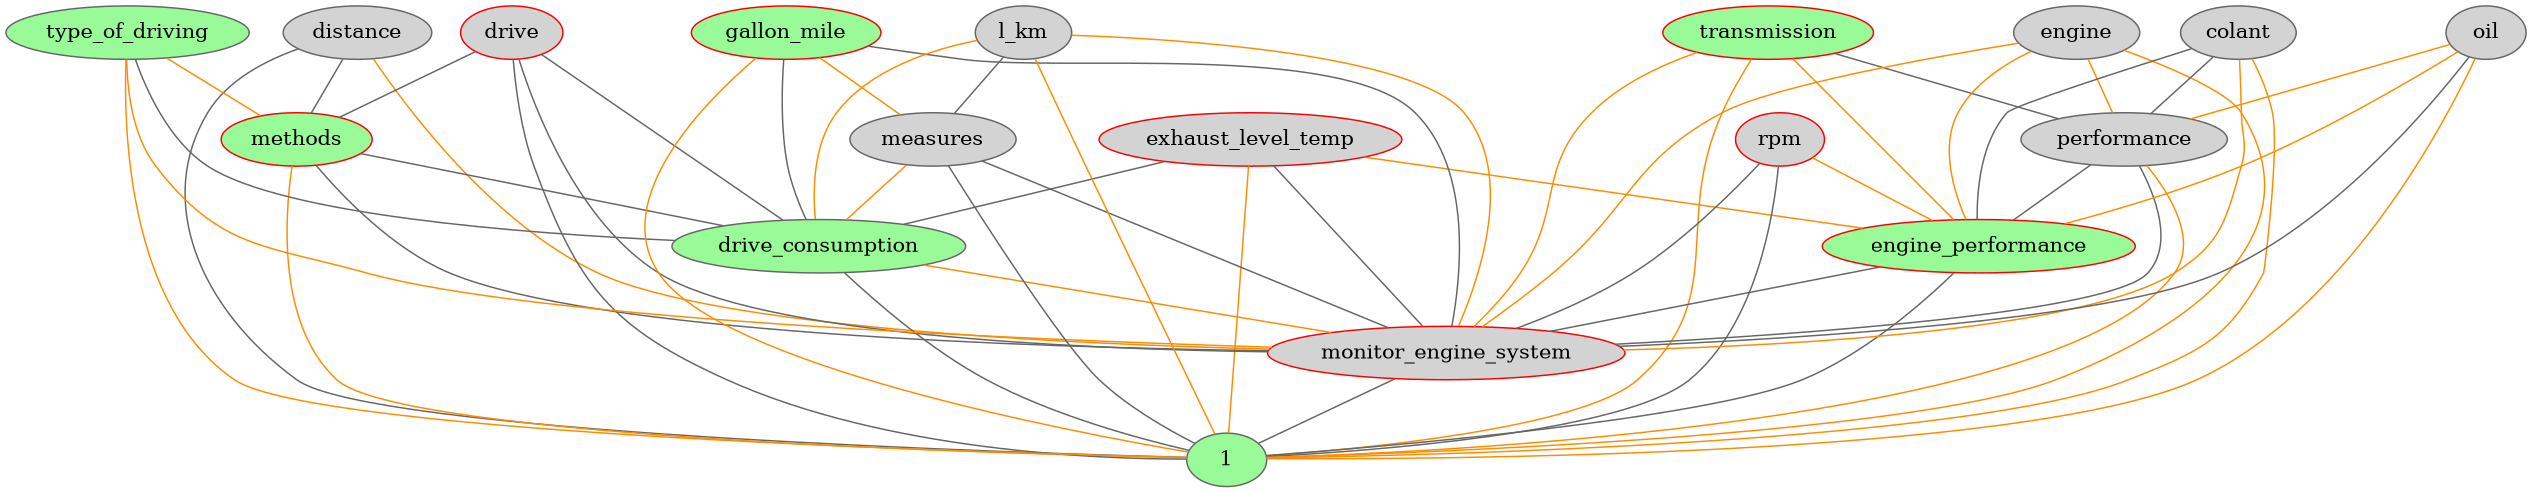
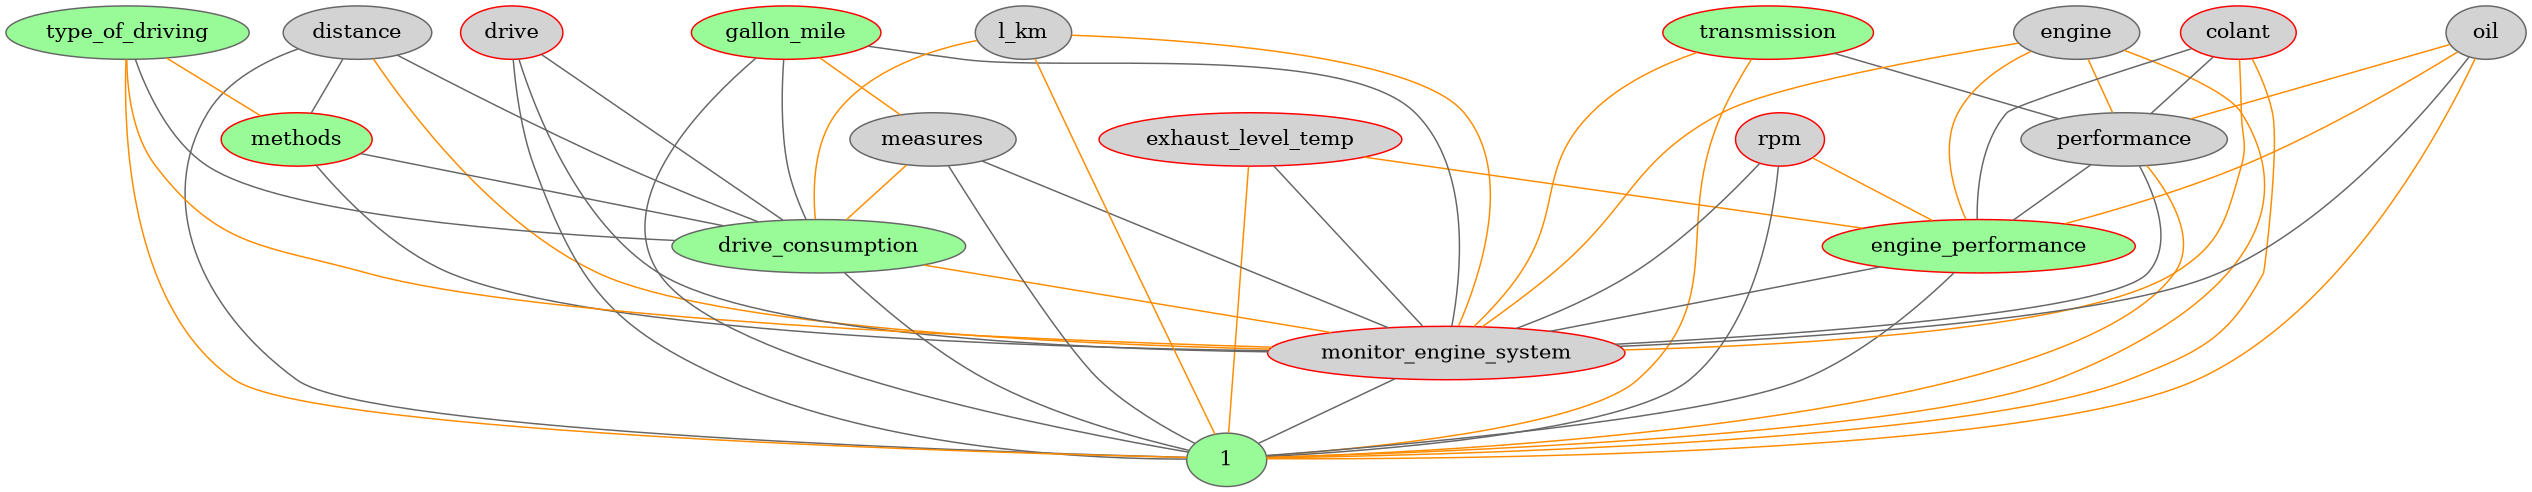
node "colant": color gray40 -> red
edge "drive" -- "methods": removed
edge "l_km" -- "measures": removed
edge "transmission" -- "engine_performance": removed
edge "exhaust_level_temp" -- "drive_consumption": now "distance" -- "drive_consumption"
edge "gallon_mile" -- "1": color darkorange -> gray40
edge "methods" -- "1": removed
